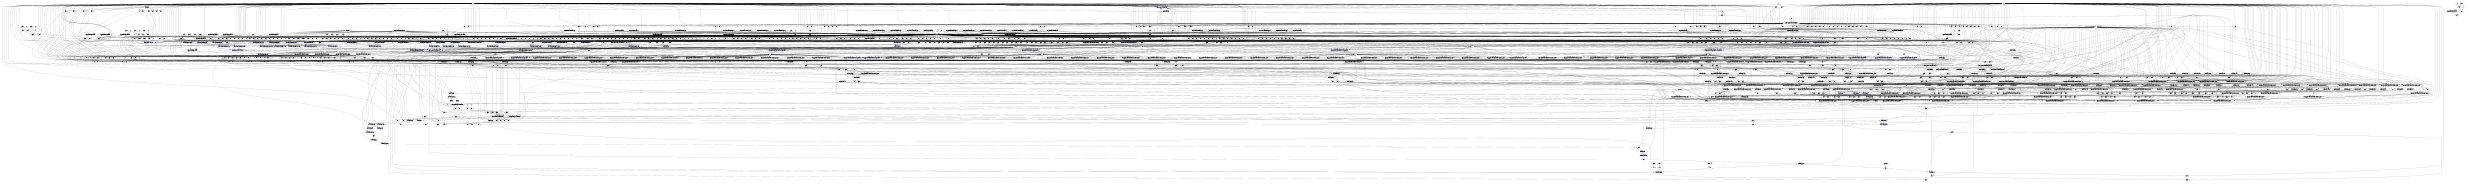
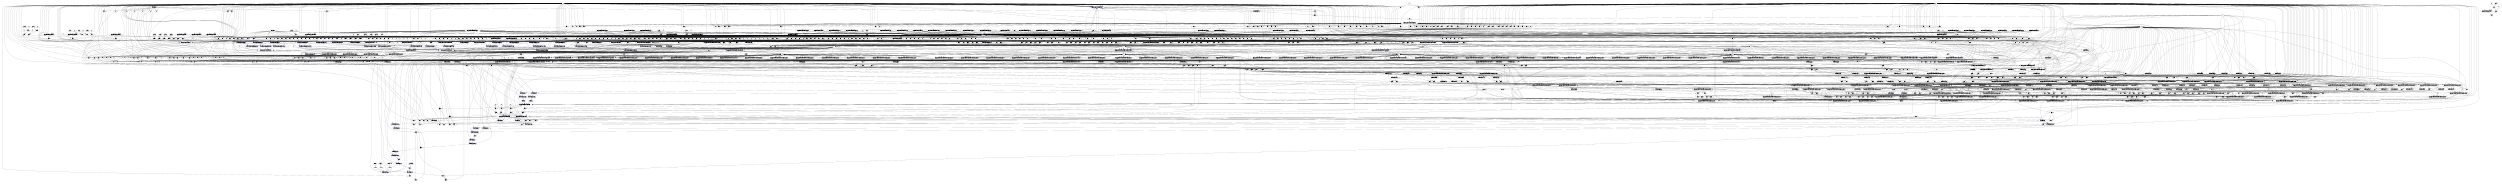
node "main_bb3_3_6_reg": added
